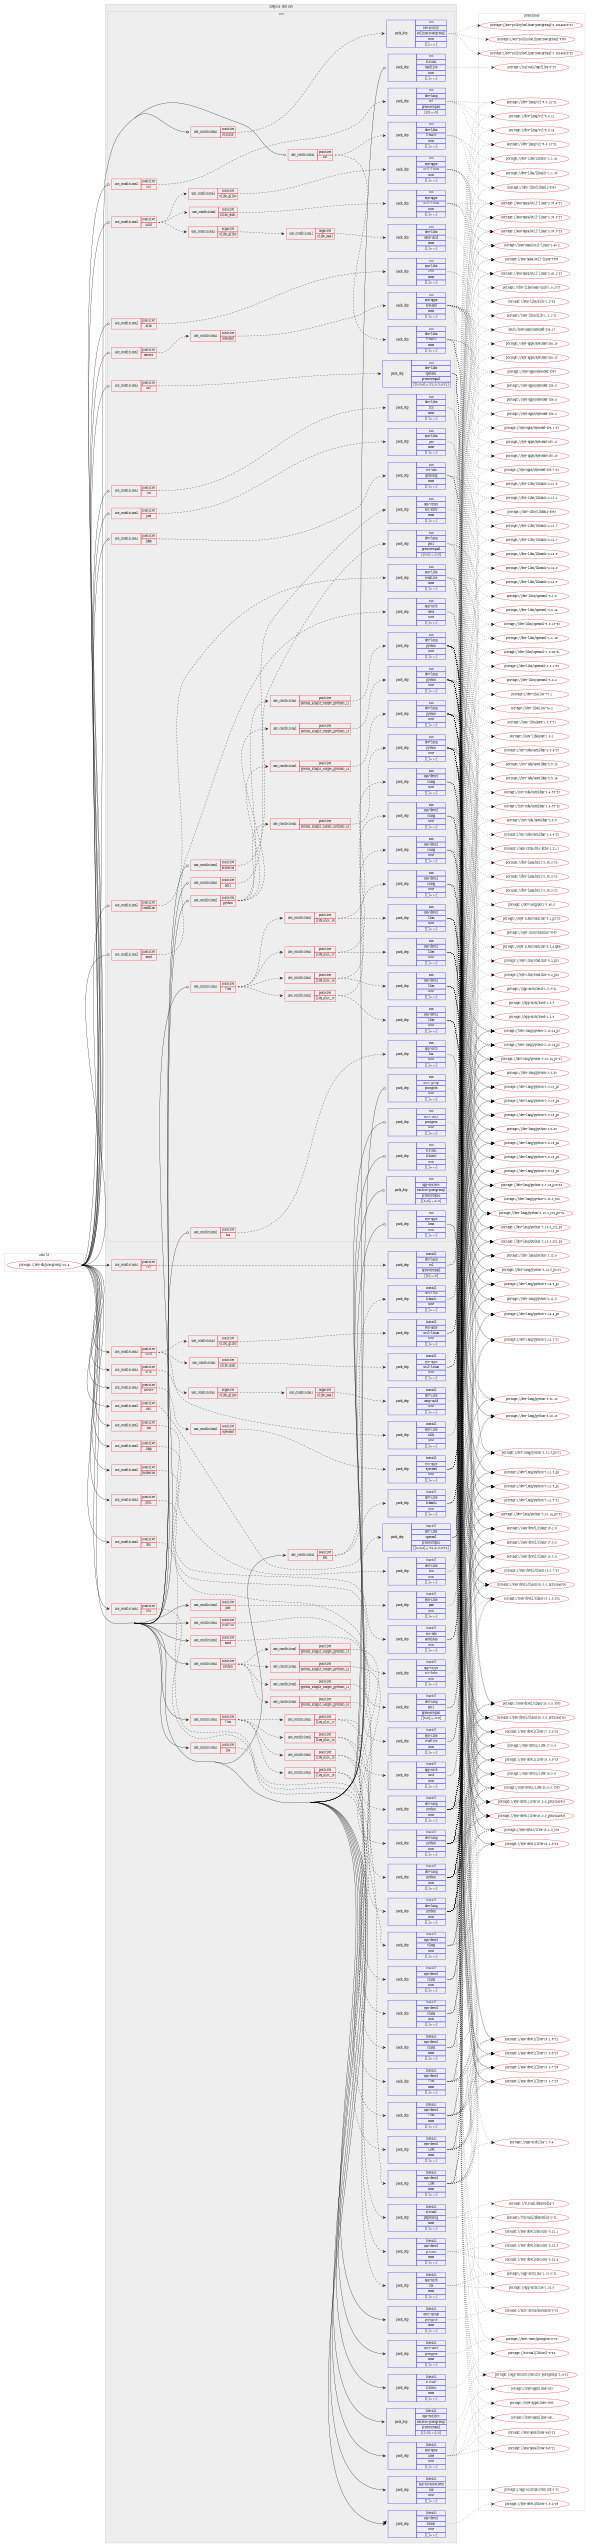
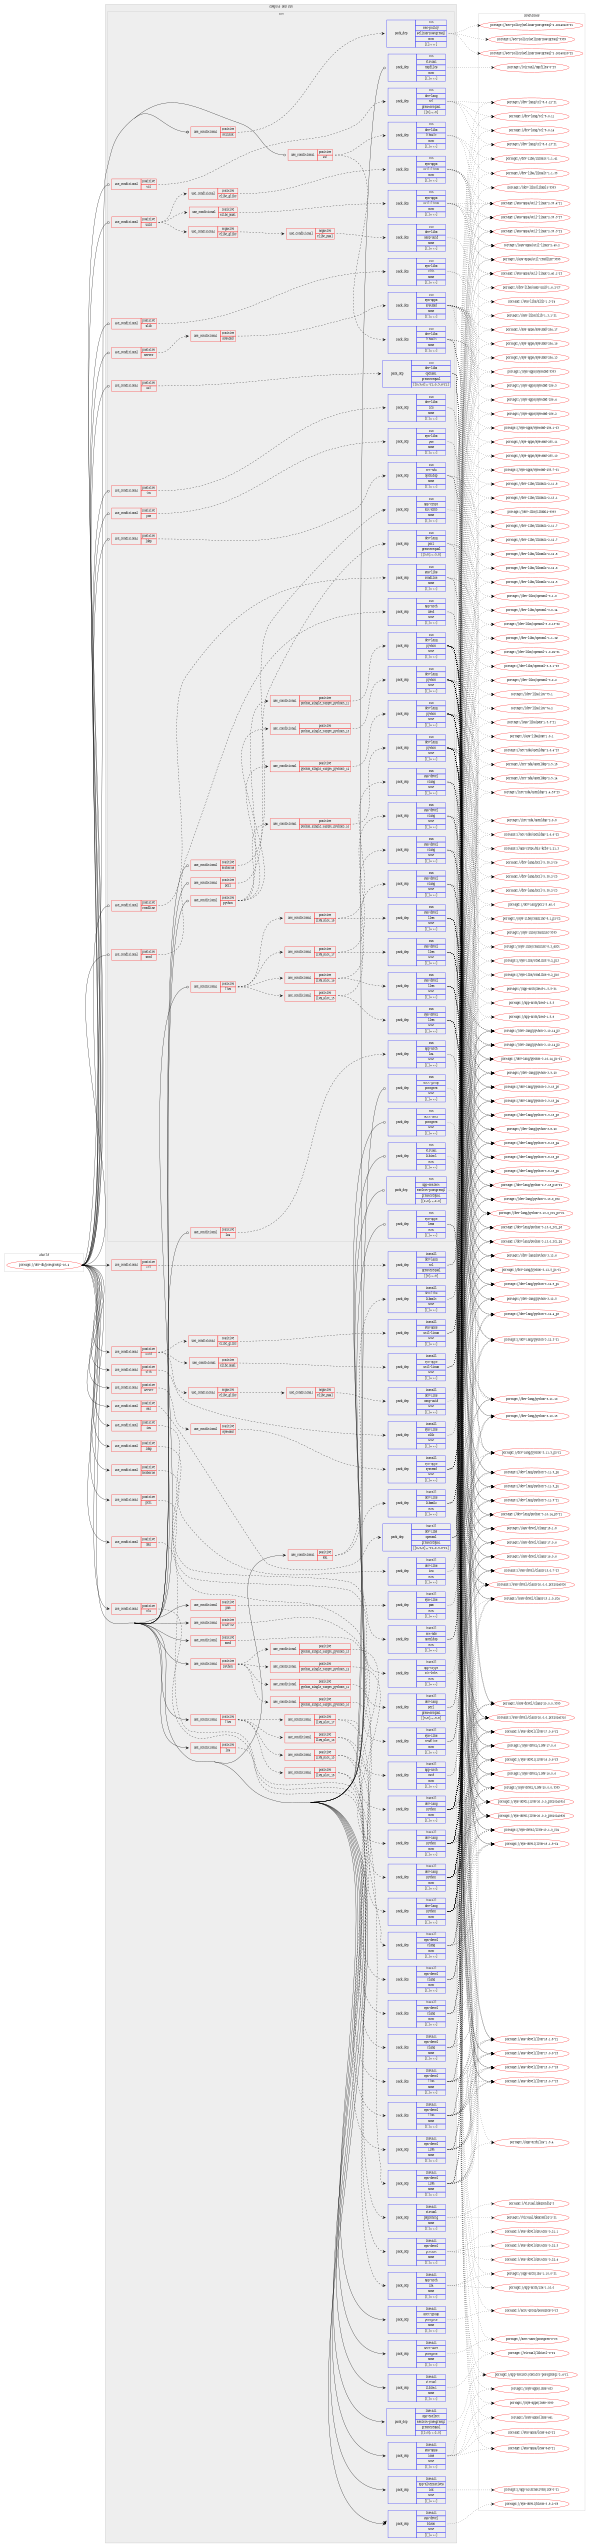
node "portage://sys-apps/util-linux-9999": label "portage://sys-apps/util-linux-9999" -> "portage://sys-apps/util-readline-9999"
node "zstd://sys-apps/systemd-254.17": label "zstd://sys-apps/systemd-254.17" -> "portage://sys-apps/systemd-254.17"
node "portage://dev-nls/icu-75.1": label "portage://dev-nls/icu-75.1" -> "portage://dev-libs/icu-75.1"
node "portage://net-nds/openldap-2.4.59-r2": removed
node "portage://sys-libs/readline-8.3_alpha": label "portage://sys-libs/readline-8.3_alpha" -> "portage://sys-libs/readline-8.3_acct"
